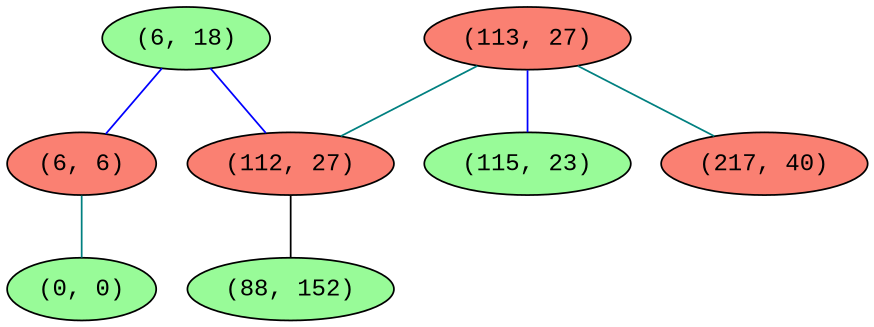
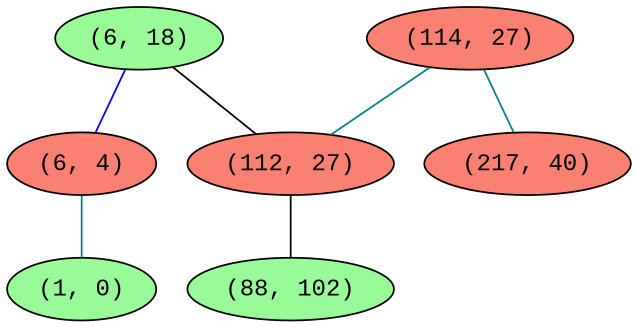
node "(113, 27)": label "(113, 27)" -> "(114, 27)"
edge "(6, 18)" -- "(112, 27)": color blue -> black
node "(6, 6)": label "(6, 6)" -> "(6, 4)"
node "(115, 23)": removed
node "(0, 0)": label "(0, 0)" -> "(1, 0)"
node "(88, 152)": label "(88, 152)" -> "(88, 102)"
